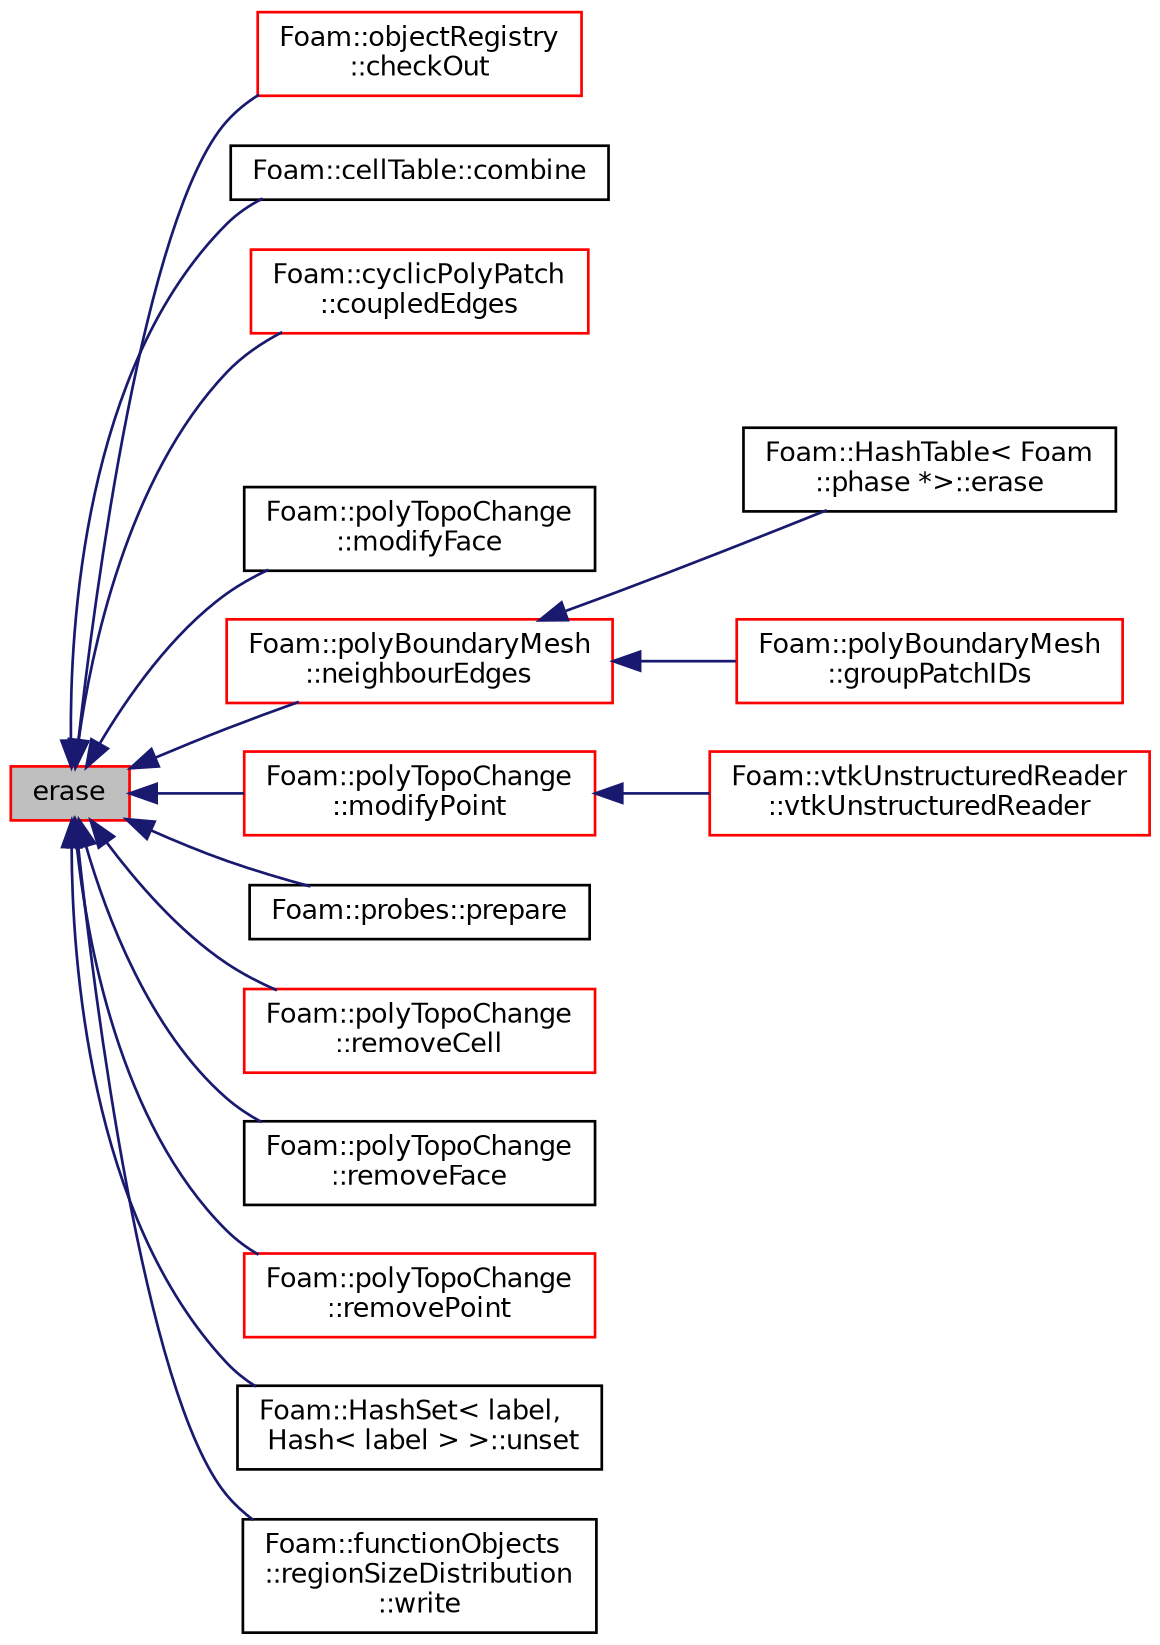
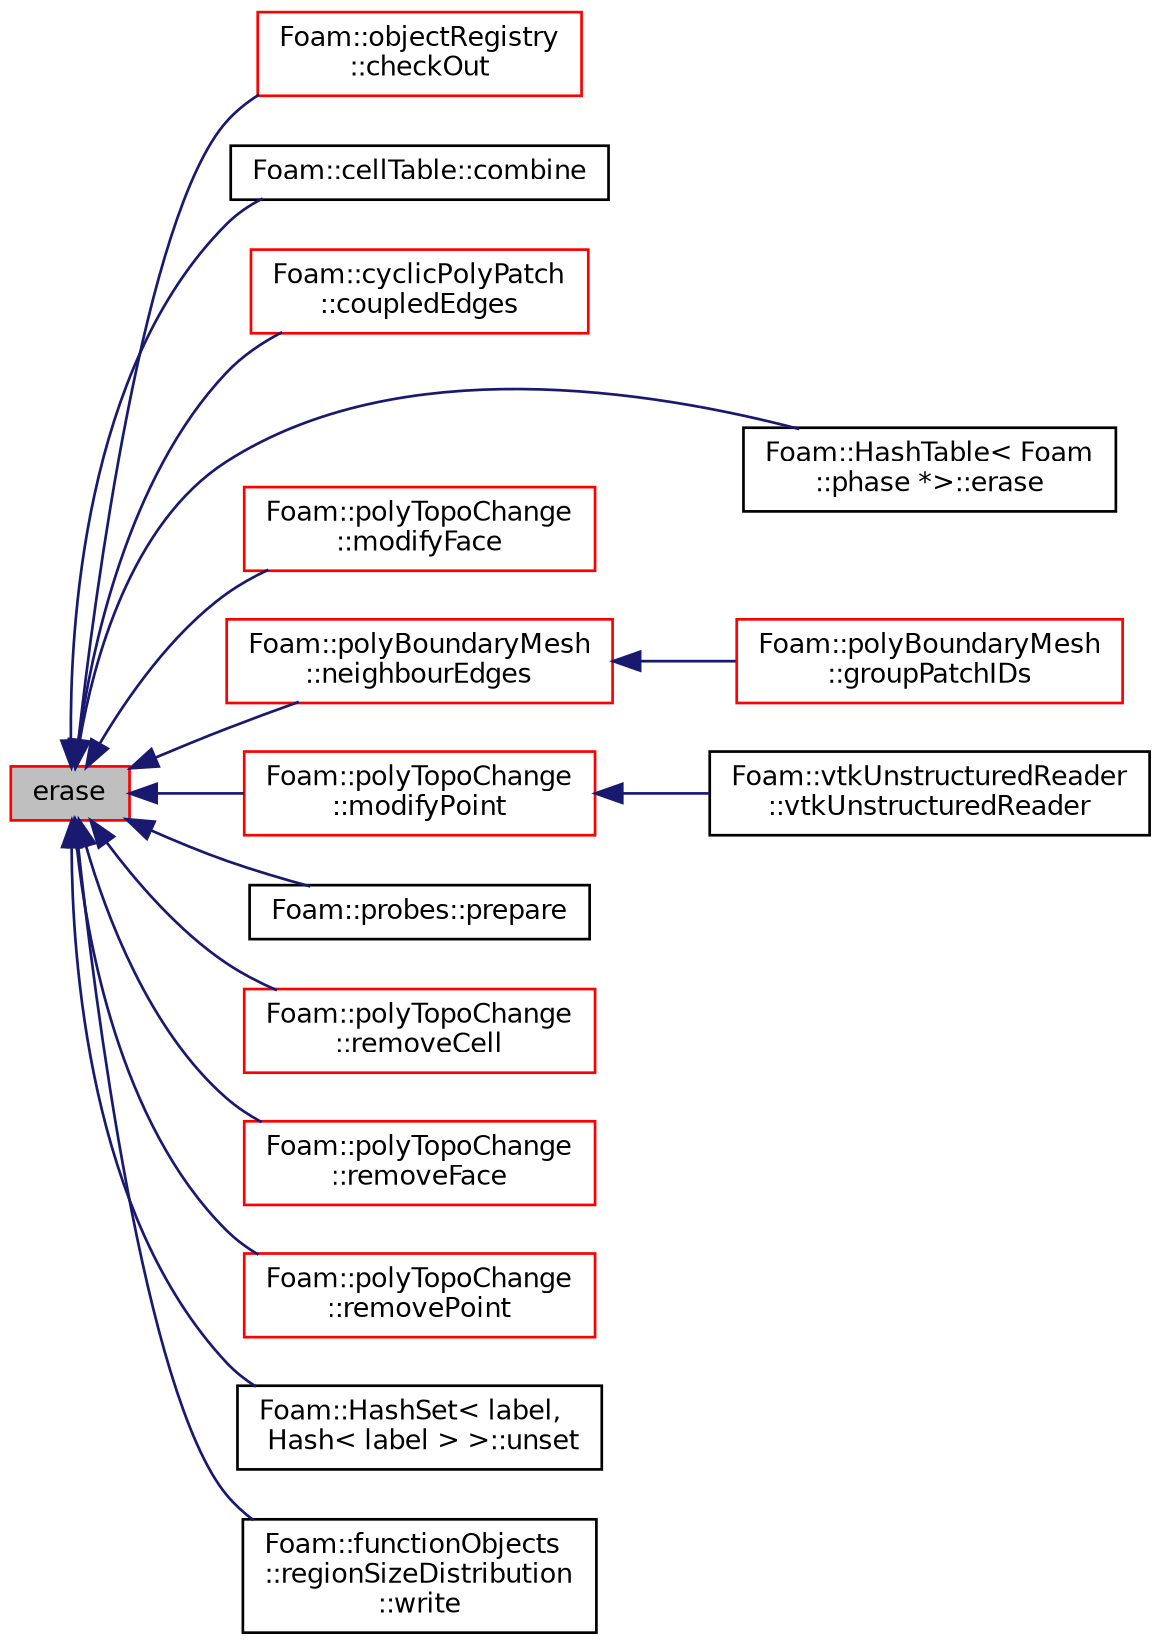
node "Foam::polyTopoChange ::modifyFace": color black -> red
edge "Foam::HashTable< Foam ::phase *>::erase" -> "Foam::polyBoundaryMesh ::neighbourEdges": now "Foam::HashTable< Foam ::phase *>::erase" -> "erase"
node "Foam::vtkUnstructuredReader ::vtkUnstructuredReader": color red -> black
node "Foam::polyTopoChange ::removeFace": color black -> red
